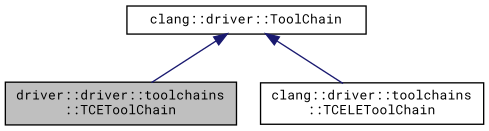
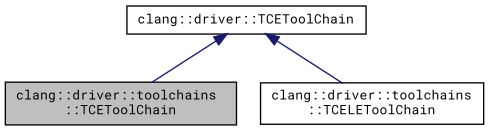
node "clang::driver::ToolChain": label "clang::driver::ToolChain" -> "clang::driver::TCEToolChain"
node "driver::driver::toolchains ::TCEToolChain": label "driver::driver::toolchains ::TCEToolChain" -> "clang::driver::toolchains ::TCEToolChain"
